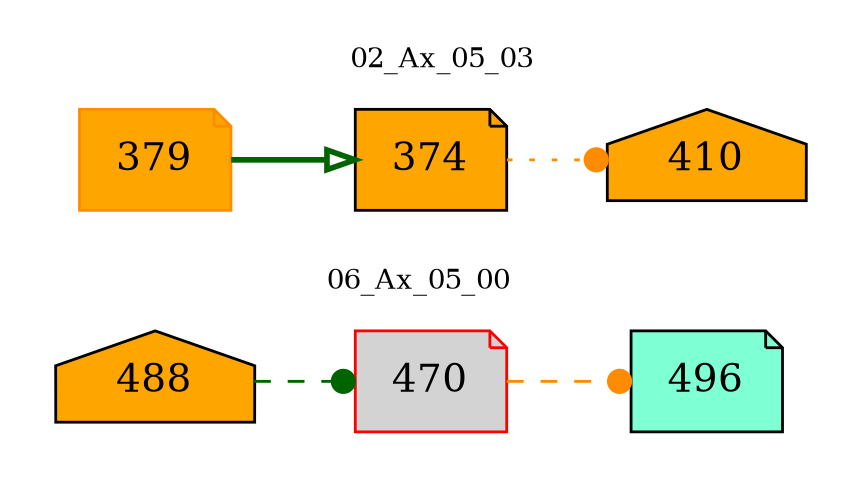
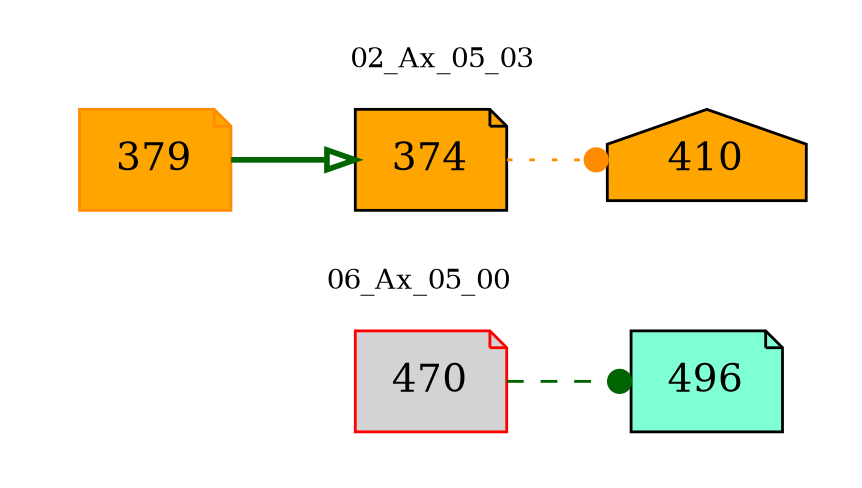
node "488": removed
edge "470" -> "496": color darkorange -> darkgreen
